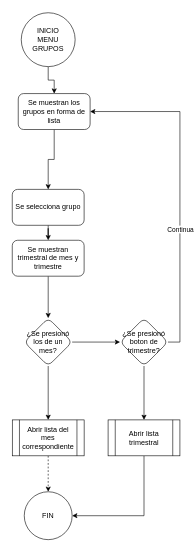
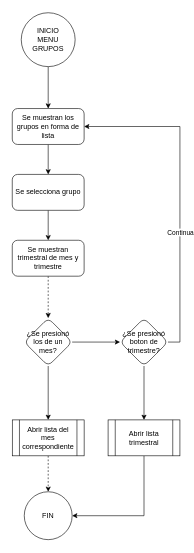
node "Se muestran los grupos en forma de lista": moved (54, 111) -> (48, 126)
node "Se selecciona grupo": moved (48, 207) -> (48, 192)
edge "Se muestran trimestral de mes y trimestre" -> "¿Se presionó los de un mes?": style solid -> dashed
